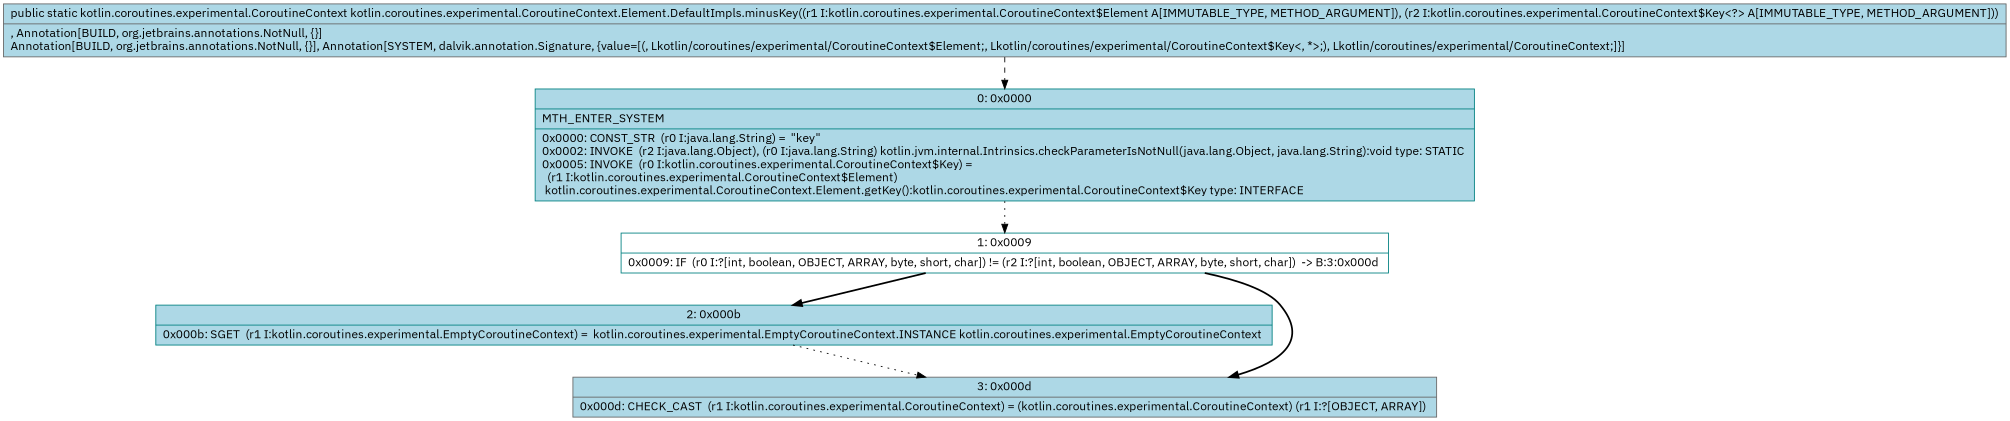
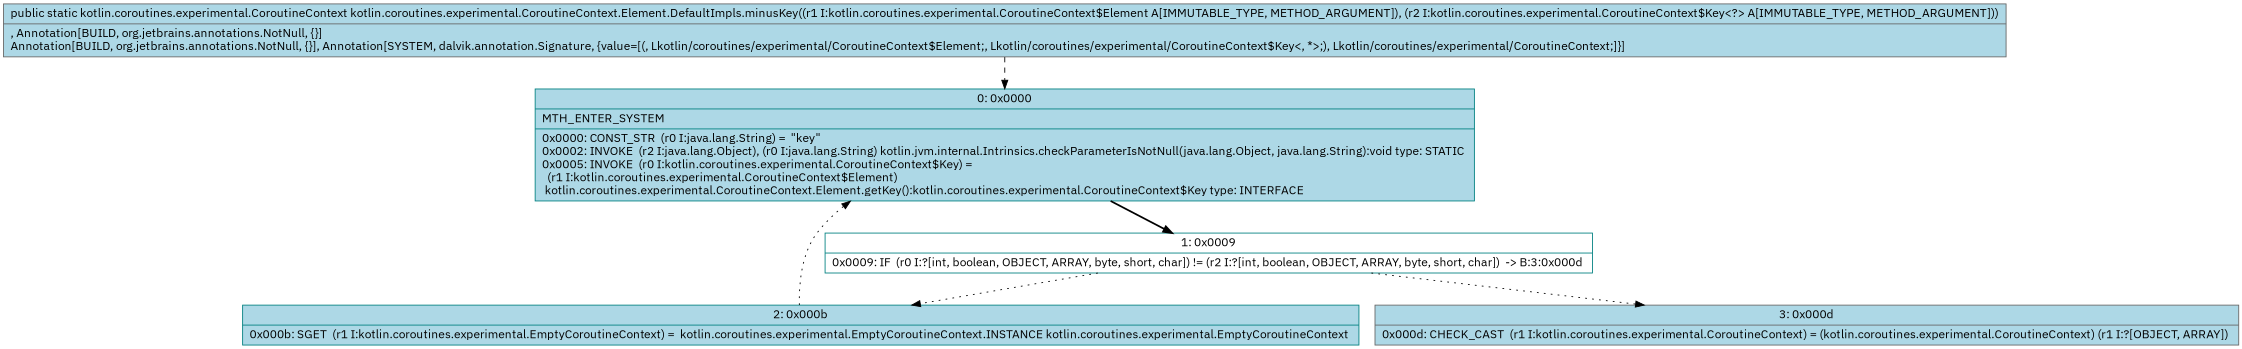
edge "0: 0x0000" -> "1: 0x0009": style dotted -> bold
edge "1: 0x0009" -> "2: 0x000b": style bold -> dotted
edge "1: 0x0009" -> "3: 0x000d": style bold -> dotted
edge "2: 0x000b" -> "3: 0x000d": now "2: 0x000b" -> "0: 0x0000"
